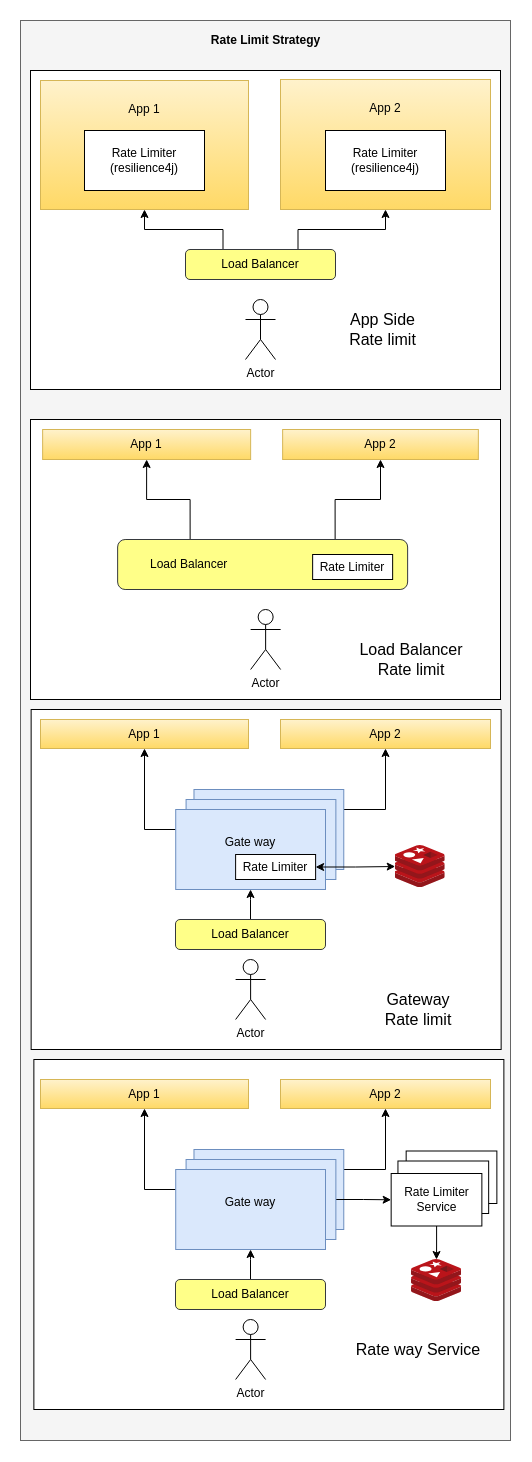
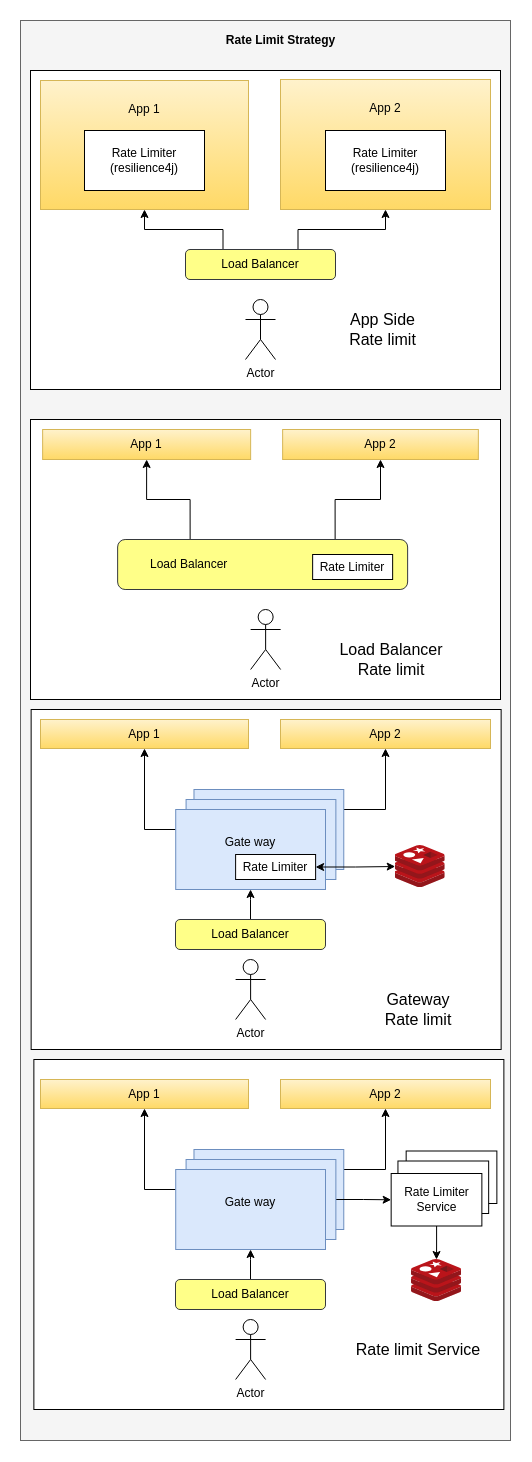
node "Rate Limit Strategy": moved (266, 41) -> (281, 41)
node "Load Balancer Rate limit": moved (411, 660) -> (391, 660)
node "Rate way Service": label "Rate way Service" -> "Rate limit Service"
